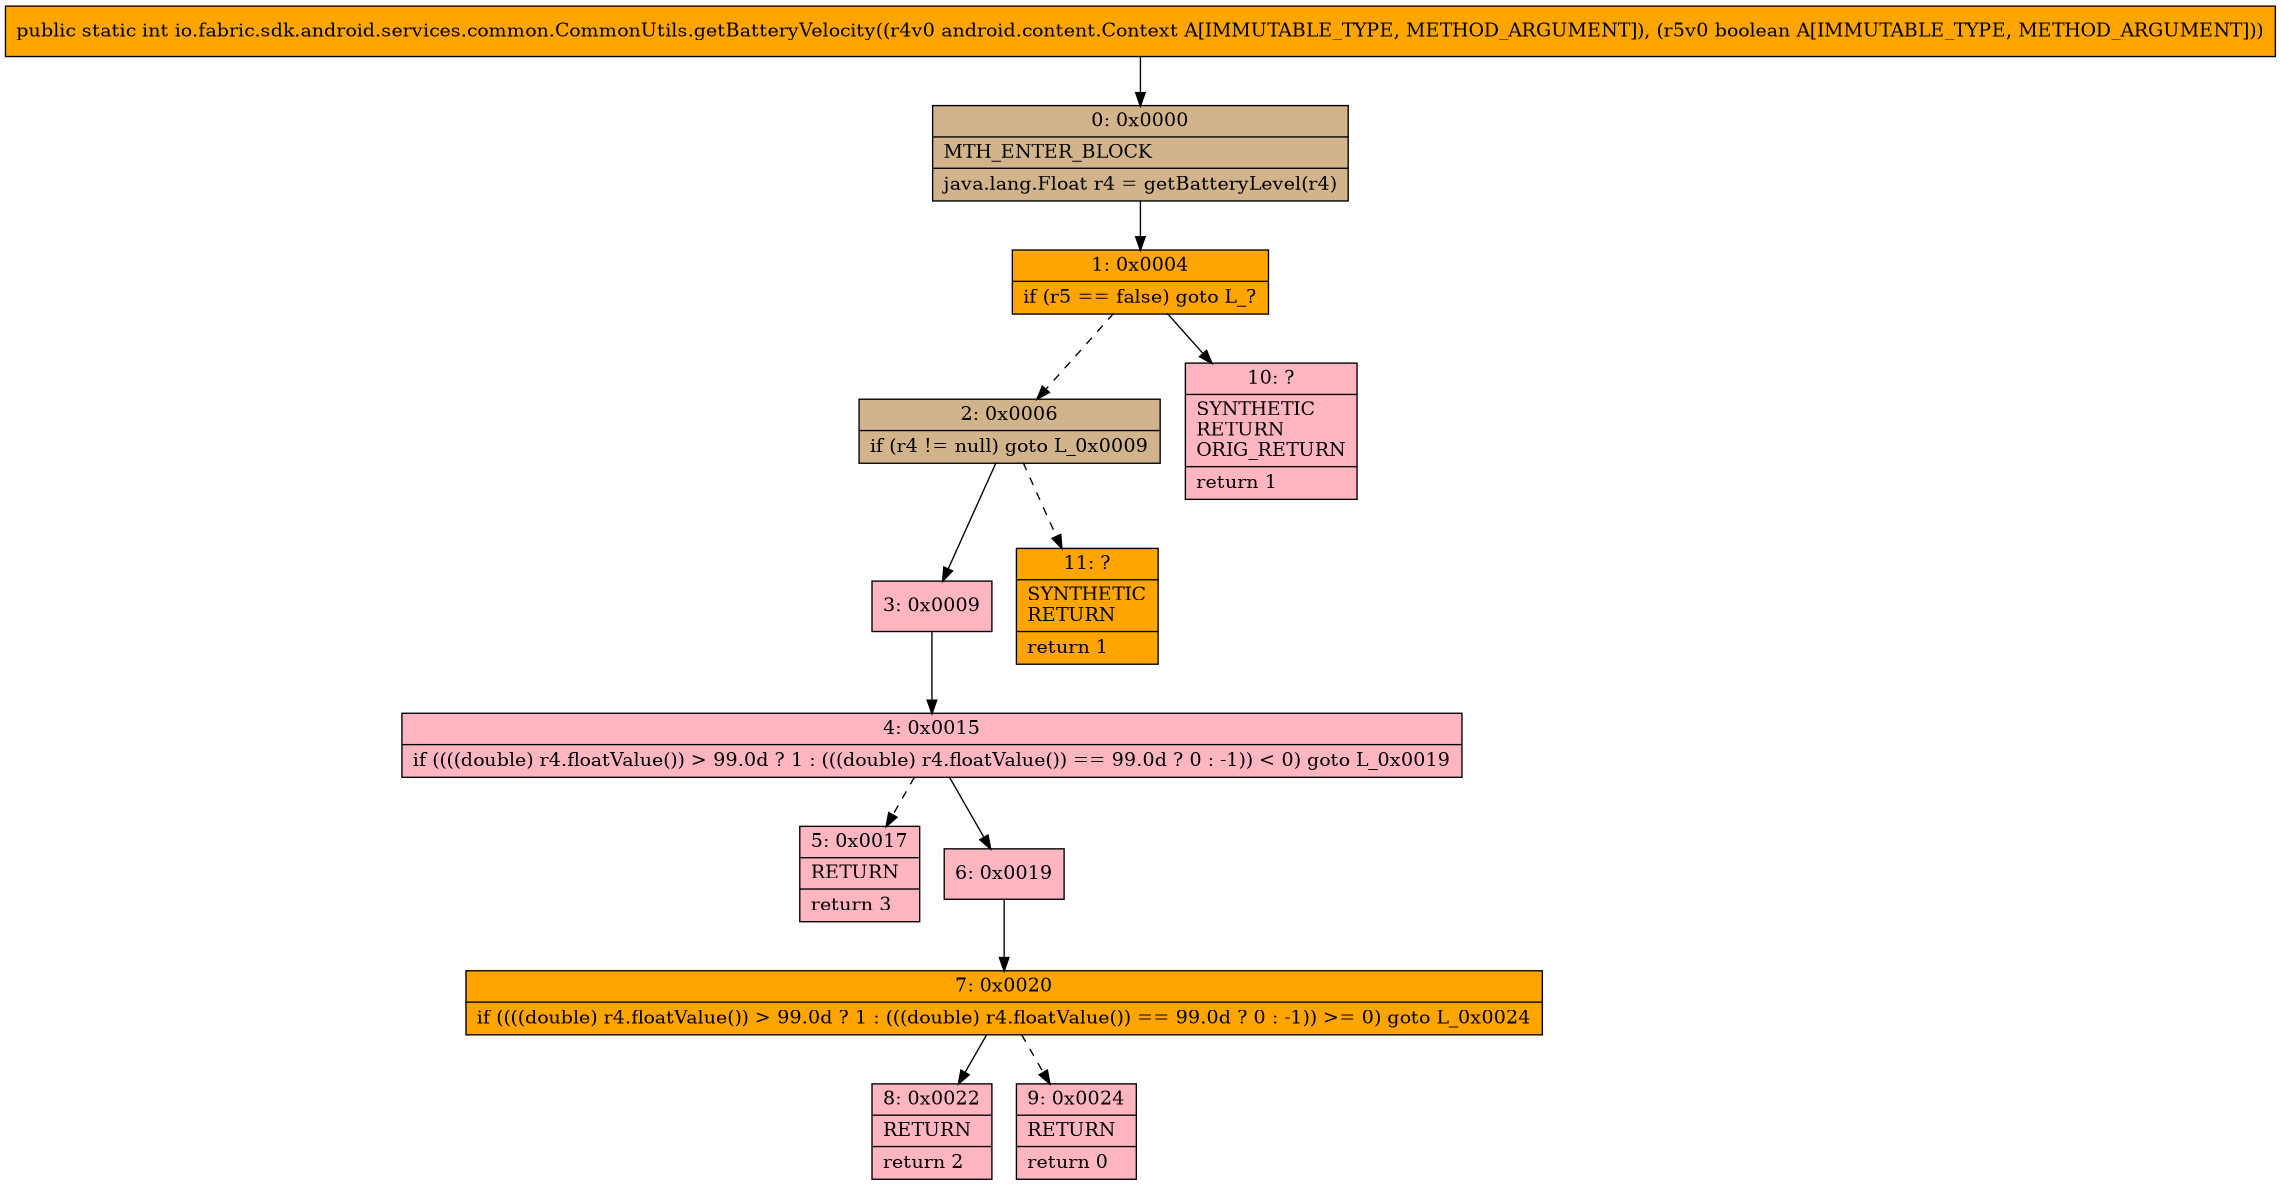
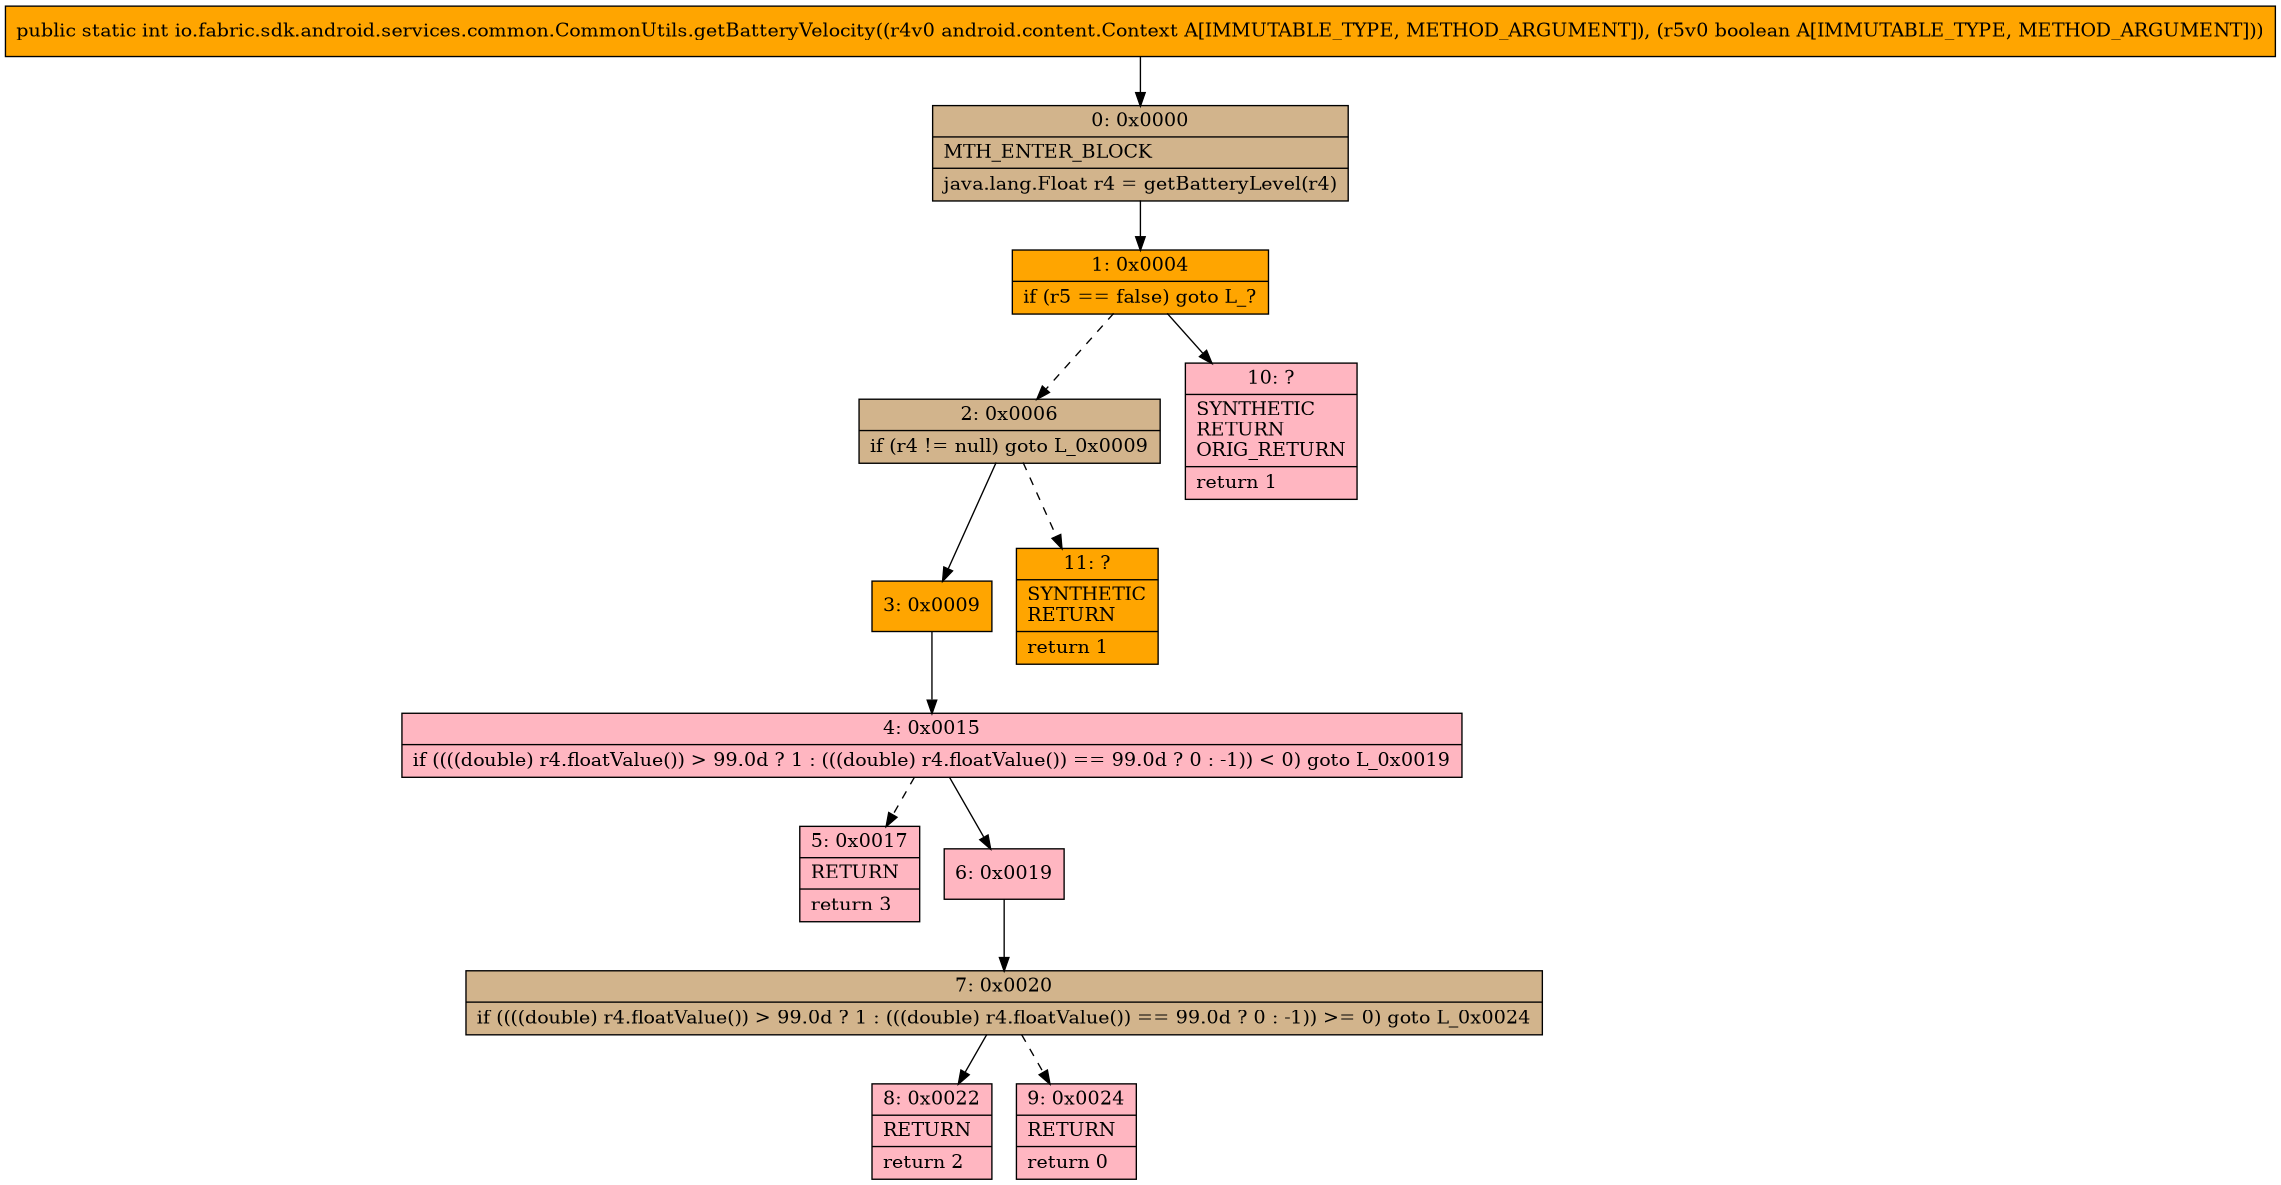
node "3: 0x0009": fillcolor lightpink -> orange
node "7: 0x0020": fillcolor orange -> tan
